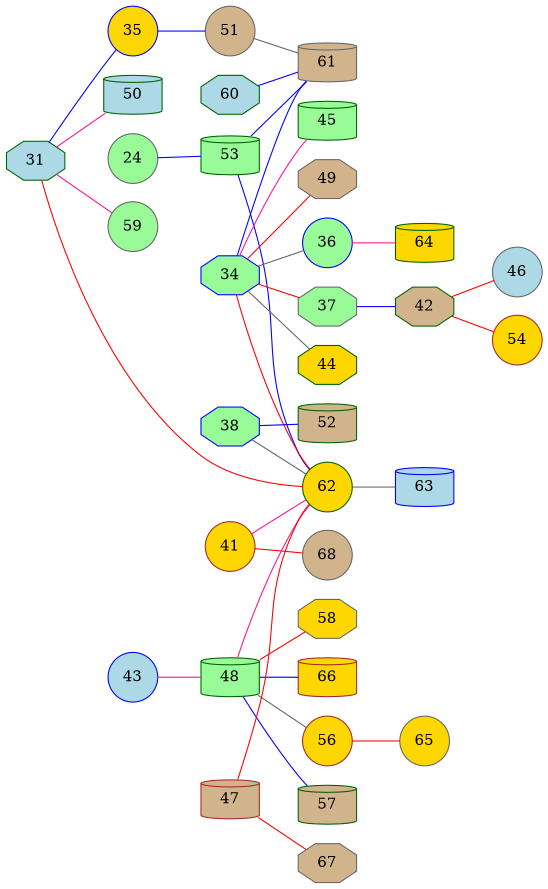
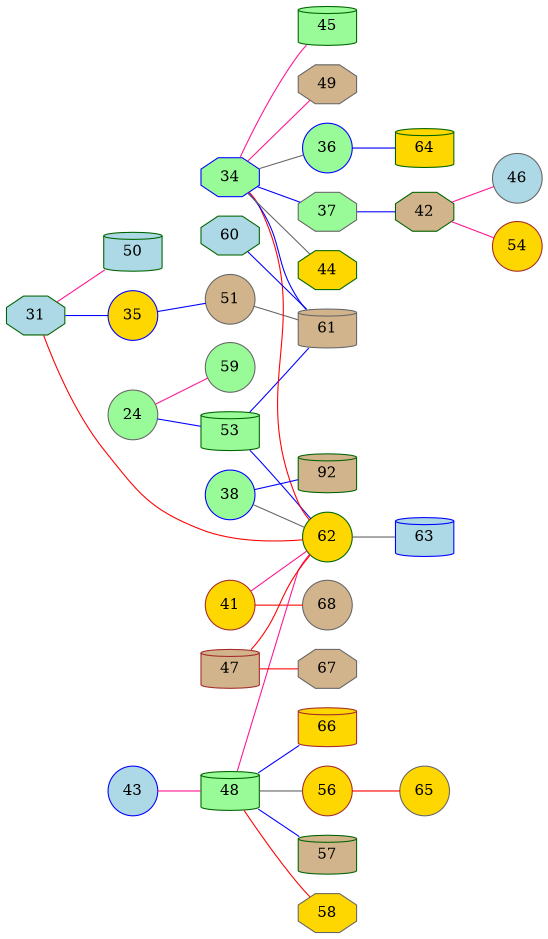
edge "31" -- "59": now "24" -- "59"
edge "49" -- "34": color red -> deeppink
edge "36" -- "64": color deeppink -> blue
edge "46" -- "42": color red -> deeppink
edge "34" -- "37": color red -> blue
edge "42" -- "54": color red -> deeppink
node "52": label "52" -> "92"
node "38": shape octagon -> circle
